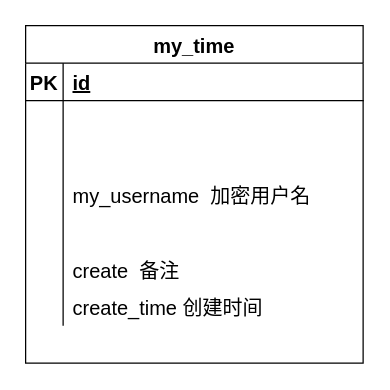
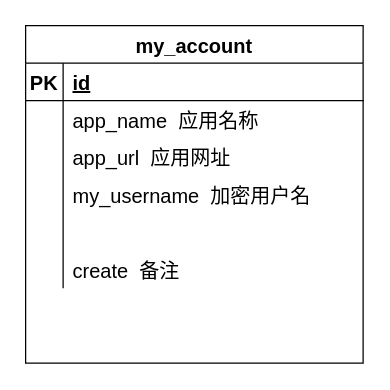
node "my_time": label "my_time" -> "my_account"
node "app_name 应用名称": added
node "app_url 应用网址": added
node "create_time 创建时间": removed
